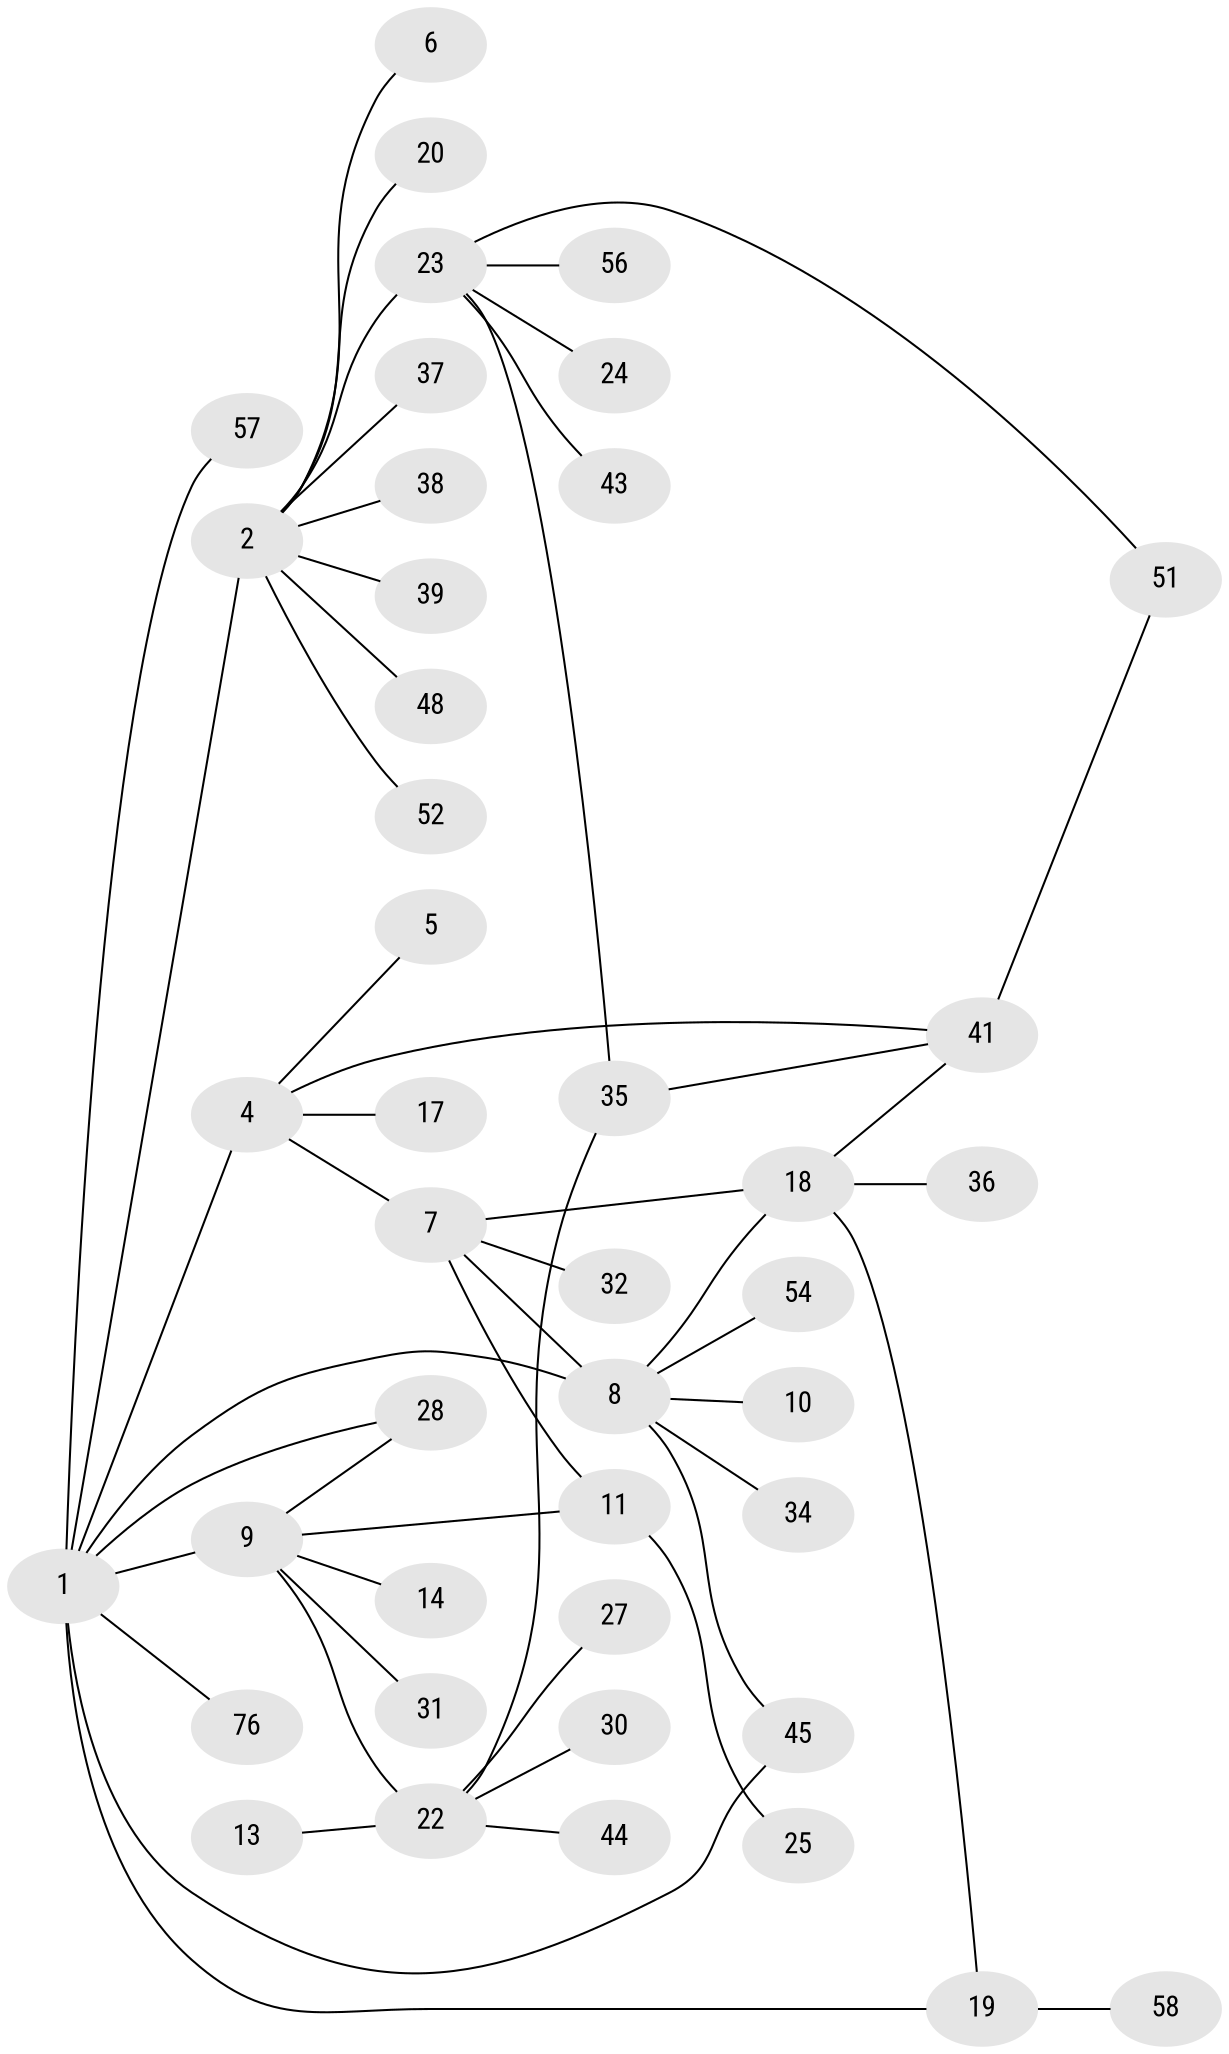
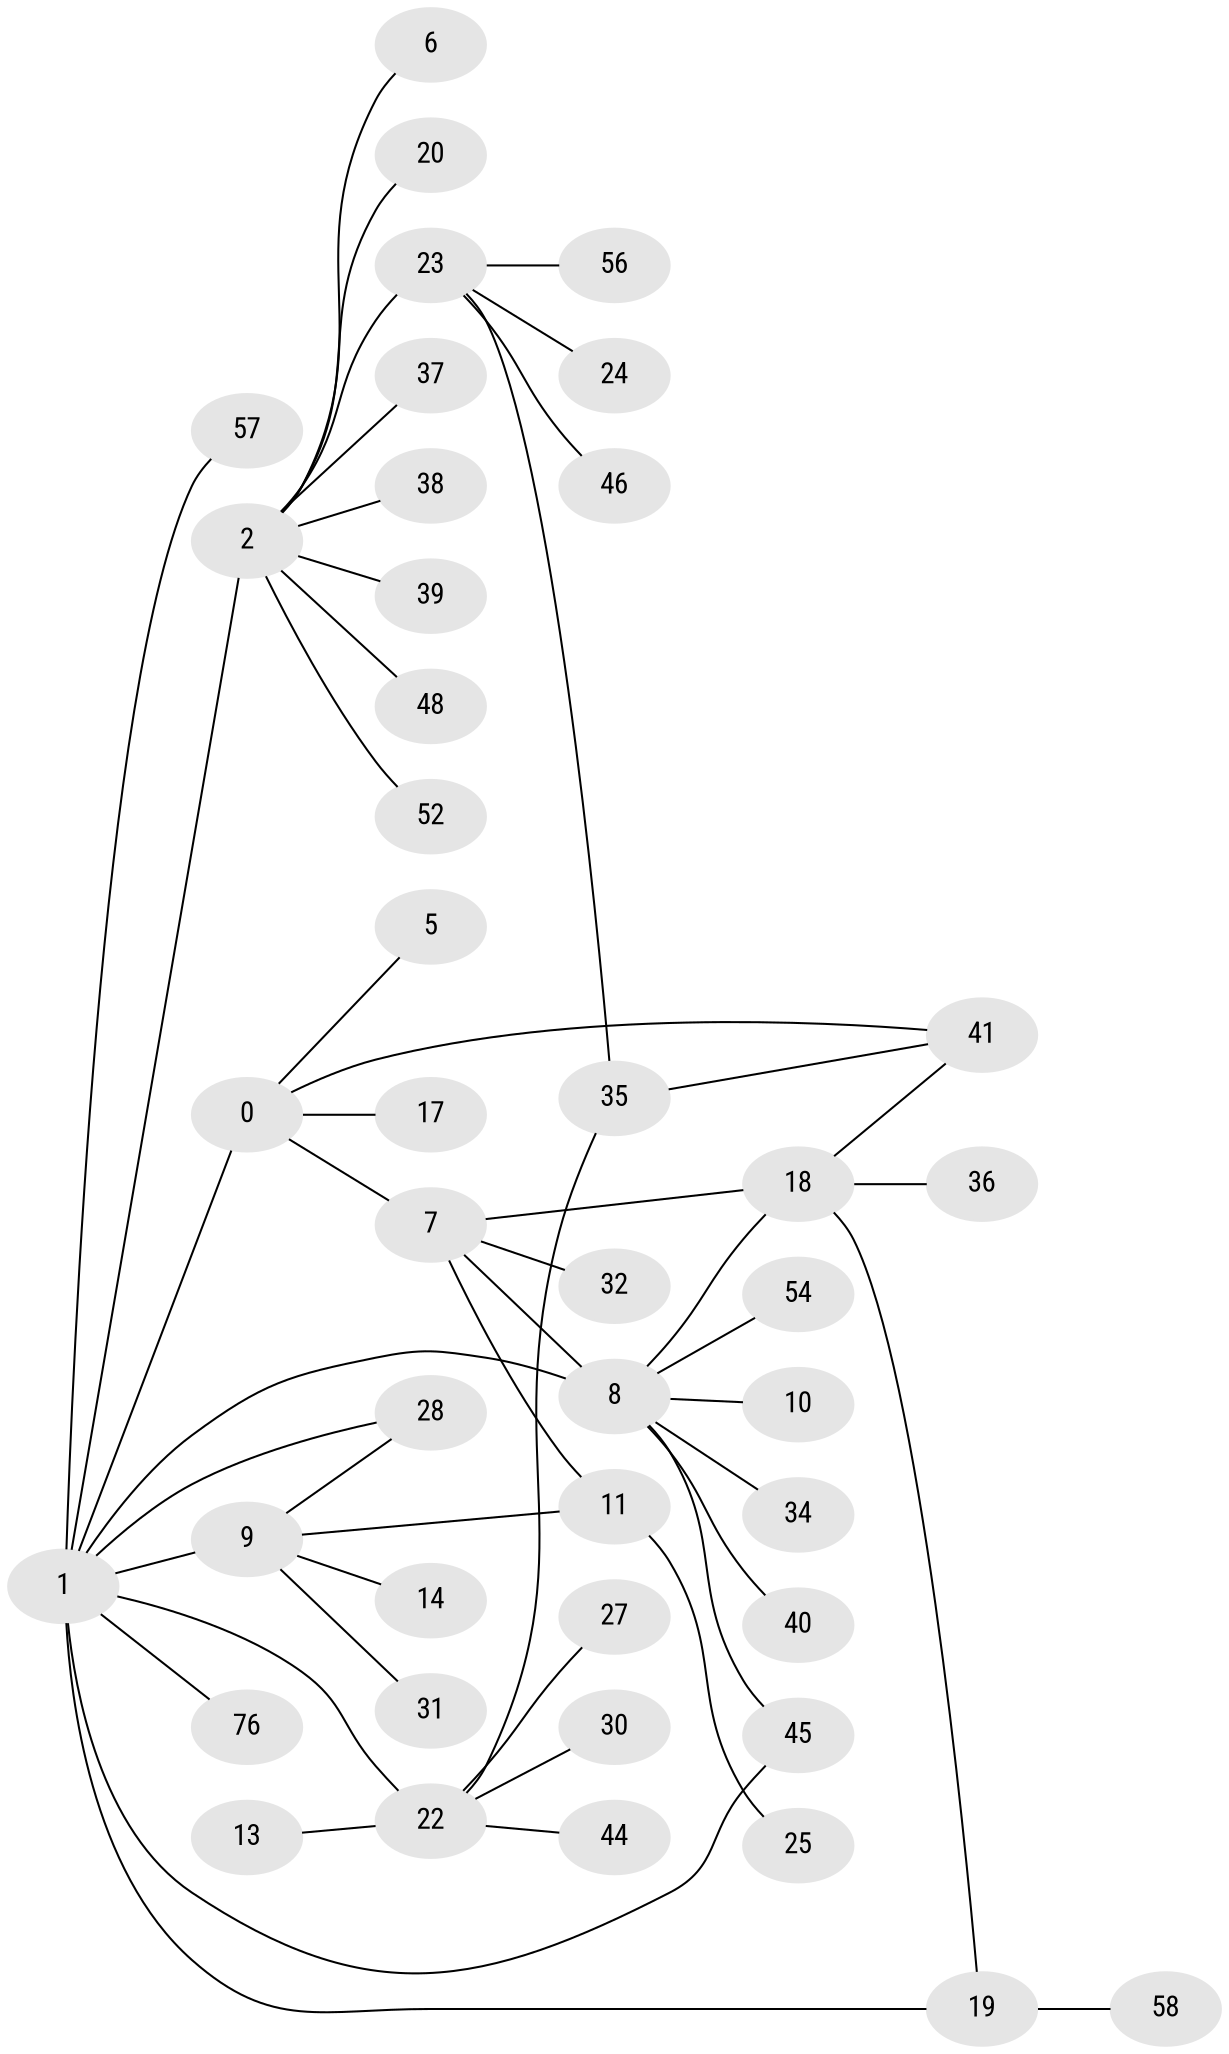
node "43": label "43" -> "46"
node "51": removed
node "4": label "4" -> "0"
node "40": added
edge "9" -- "22": now "1" -- "22"
